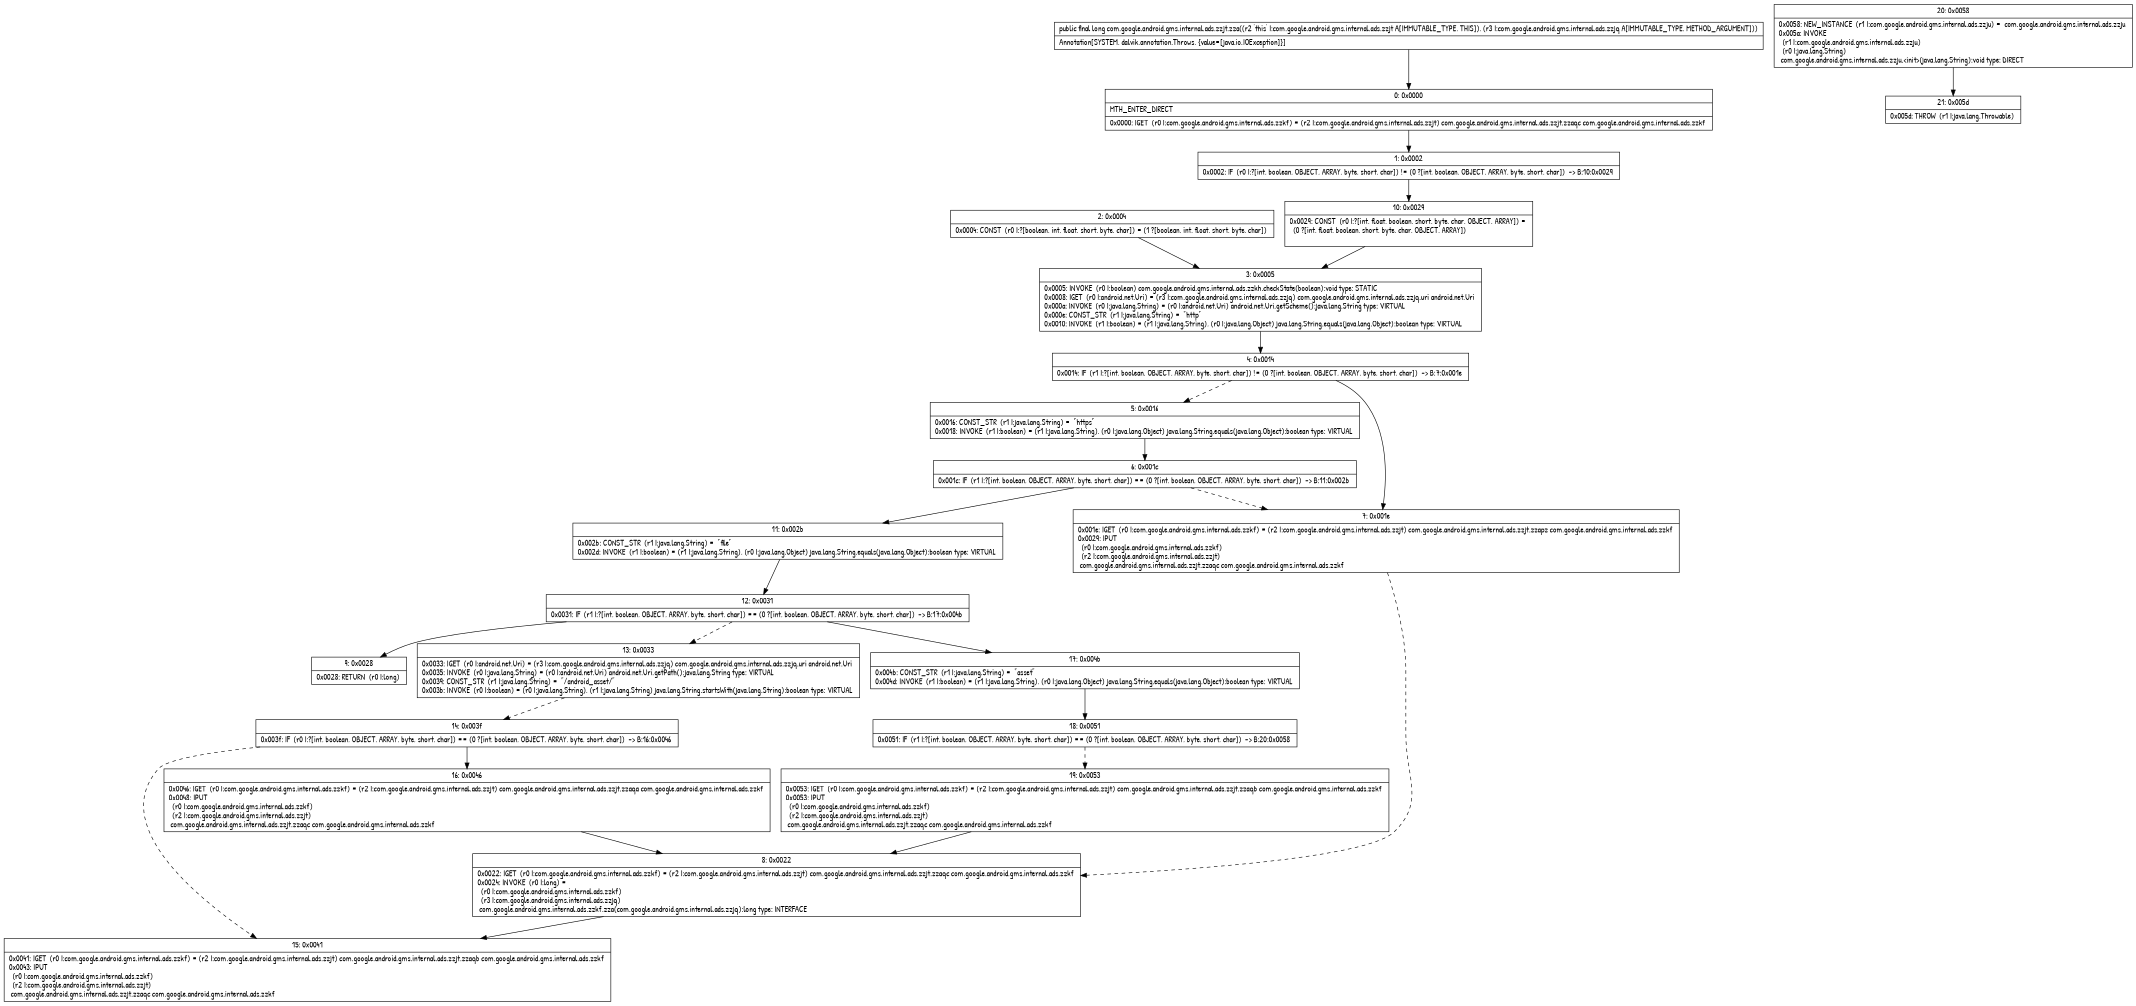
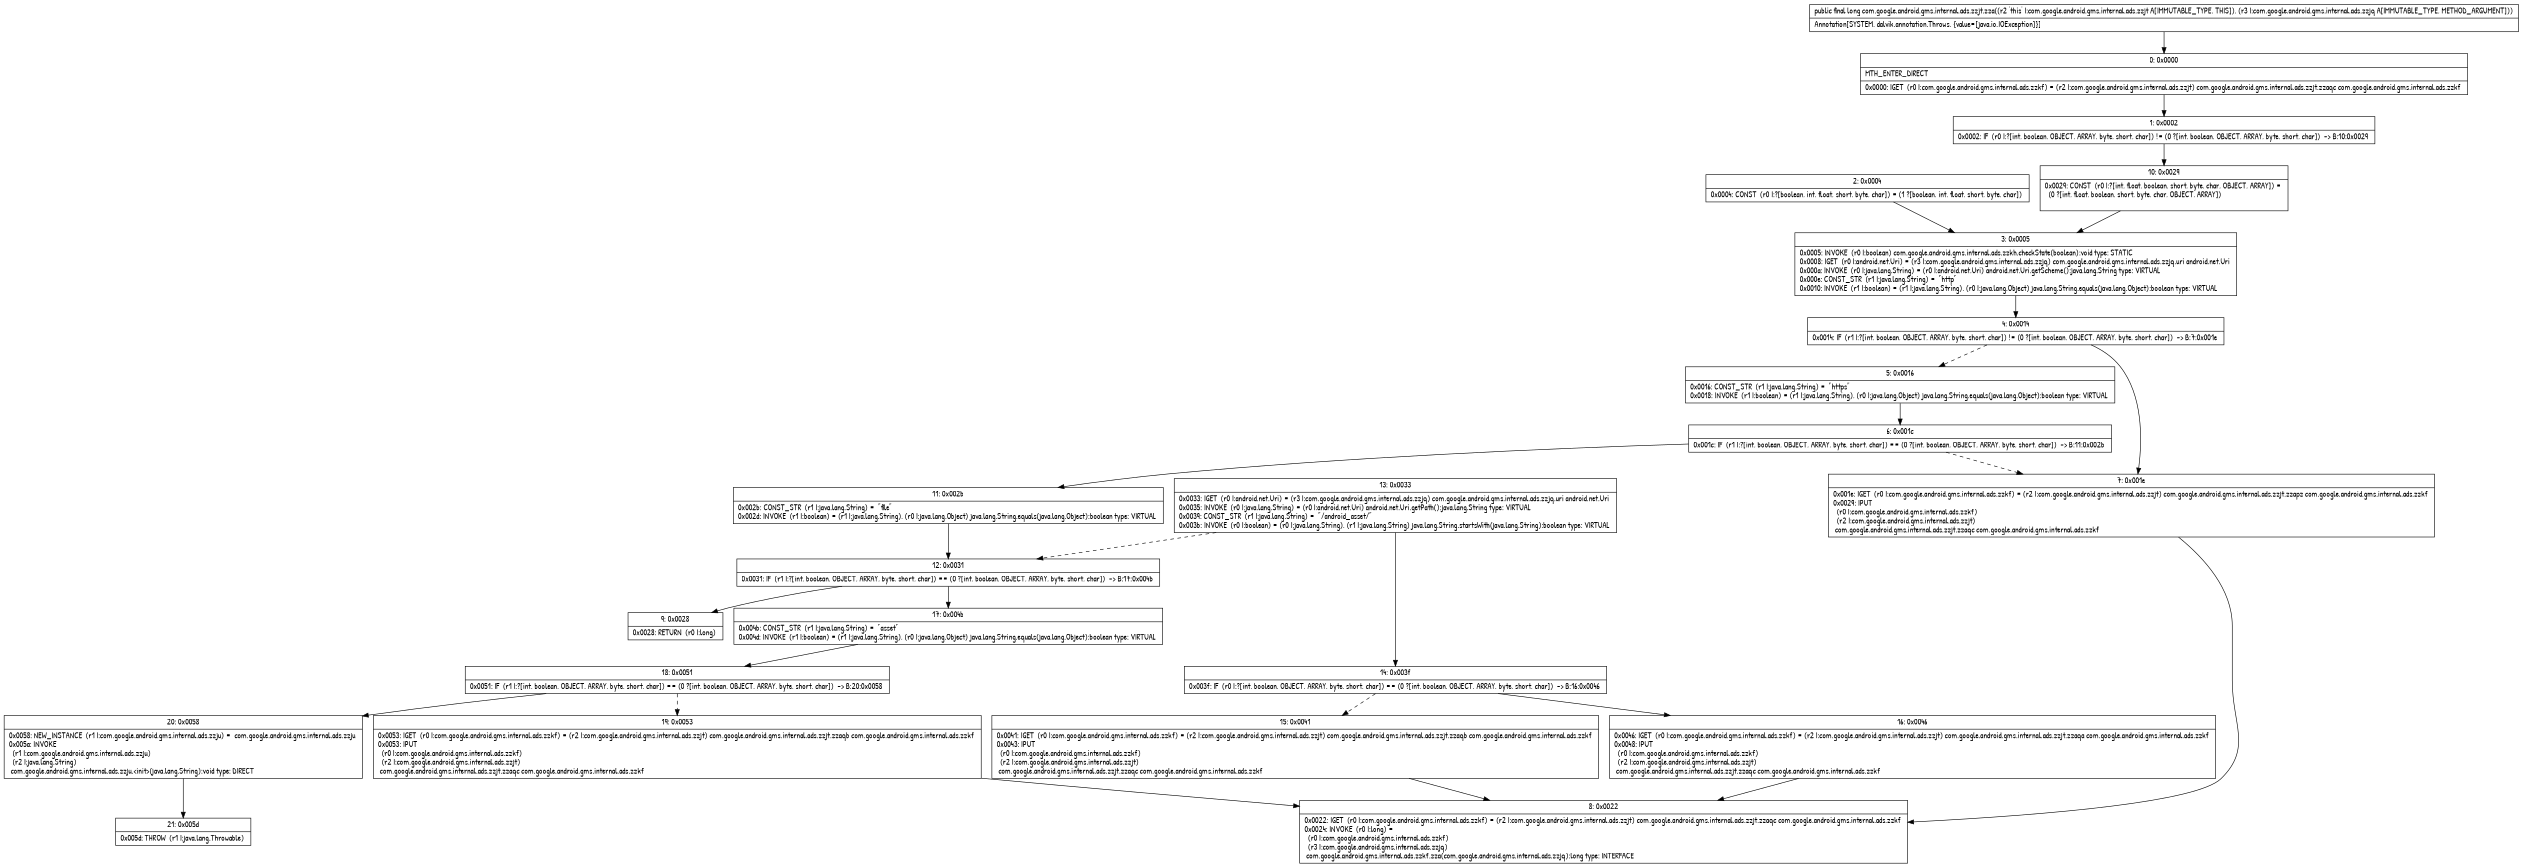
node "20: 0x0058": text "(r0 I:java.lang.String)" -> "(r2 I:java.lang.String)"
edge "12: 0x0031" -> "13: 0x0033": reversed
edge "18: 0x0051" -> "20: 0x0058": added
edge "13: 0x0033" -> "14: 0x003f": style dashed -> solid
edge "7: 0x001e" -> "8: 0x0022": style dashed -> solid
edge "8: 0x0022" -> "15: 0x0041": reversed
